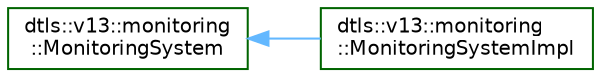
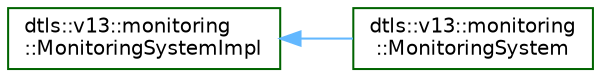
edge "dtls::v13::monitoring ::MonitoringSystemImpl" -> "dtls::v13::monitoring ::MonitoringSystem": reversed
